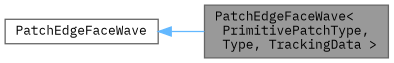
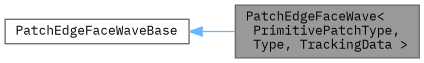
node "PatchEdgeFaceWave": label "PatchEdgeFaceWave" -> "PatchEdgeFaceWaveBase"
